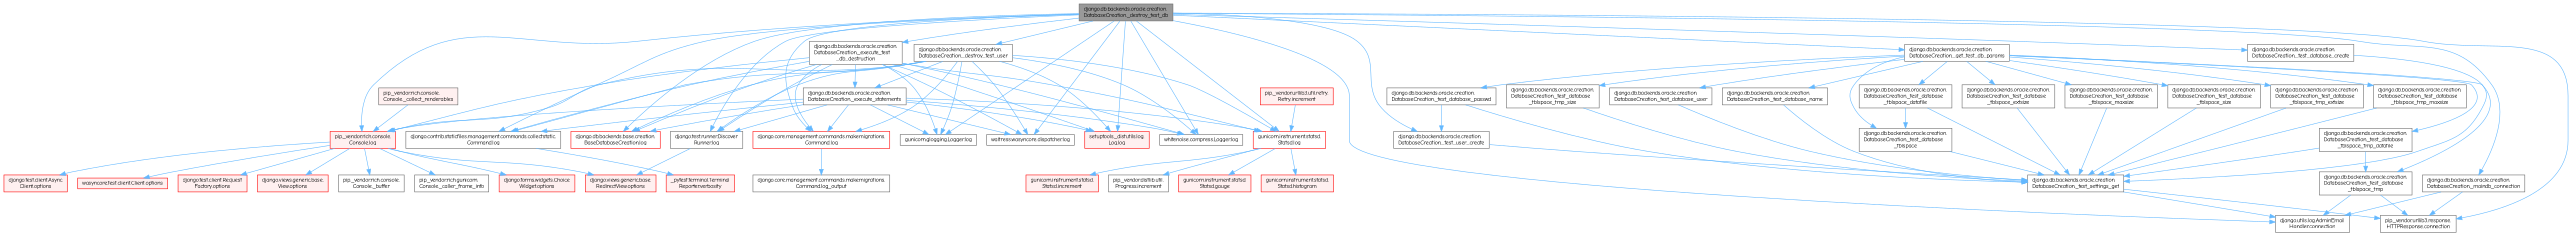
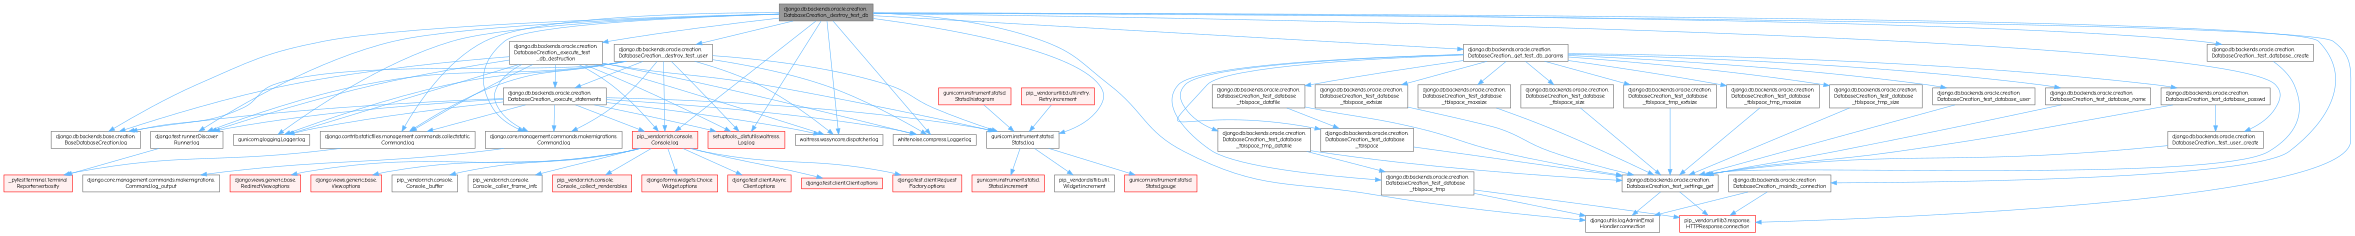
node "pip._vendor.rich.console. Console._collect_renderables": color grey40 -> red
edge "pip._vendor.rich.console. Console._collect_renderables" -> "pip._vendor.rich.console. Console.log": reversed
node "django.db.backends.base.creation. BaseDatabaseCreation.log": color red -> grey40
node "django.core.management.commands.makemigrations. Command.log": color red -> grey40
node "setuptools._distutils.log. Log.log": label "setuptools._distutils.log. Log.log" -> "setuptools._distutils.waitress. Log.log"
node "gunicorn.instrument.statsd. Statsd.log": color red -> grey40
edge "gunicorn.instrument.statsd. Statsd.log" -> "gunicorn.instrument.statsd. Statsd.histogram": reversed
edge "django.test.runner.Discover Runner.log" -> "django.views.generic.base. RedirectView.options": now "django.test.runner.Discover Runner.log" -> "_pytest.terminal.Terminal Reporter.verbosity"
node "wasyncore.test.client.Client.options": label "wasyncore.test.client.Client.options" -> "django.test.client.Client.options"
node "pip._vendor.rich.gunicorn. Console._caller_frame_info": label "pip._vendor.rich.gunicorn. Console._caller_frame_info" -> "pip._vendor.rich.console. Console._caller_frame_info"
node "pip._vendor.distlib.util. Progress.increment": label "pip._vendor.distlib.util. Progress.increment" -> "pip._vendor.distlib.util. Widget.increment"
node "pip._vendor.urllib3.response. HTTPResponse.connection": color grey40 -> red
